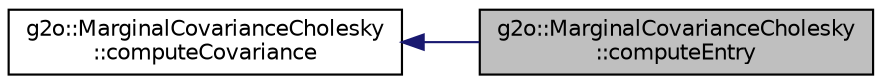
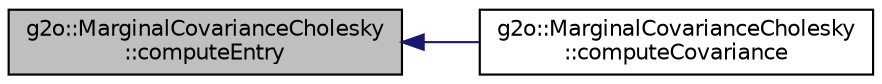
edge "g2o::MarginalCovarianceCholesky ::computeEntry" -> "g2o::MarginalCovarianceCholesky ::computeCovariance": reversed
